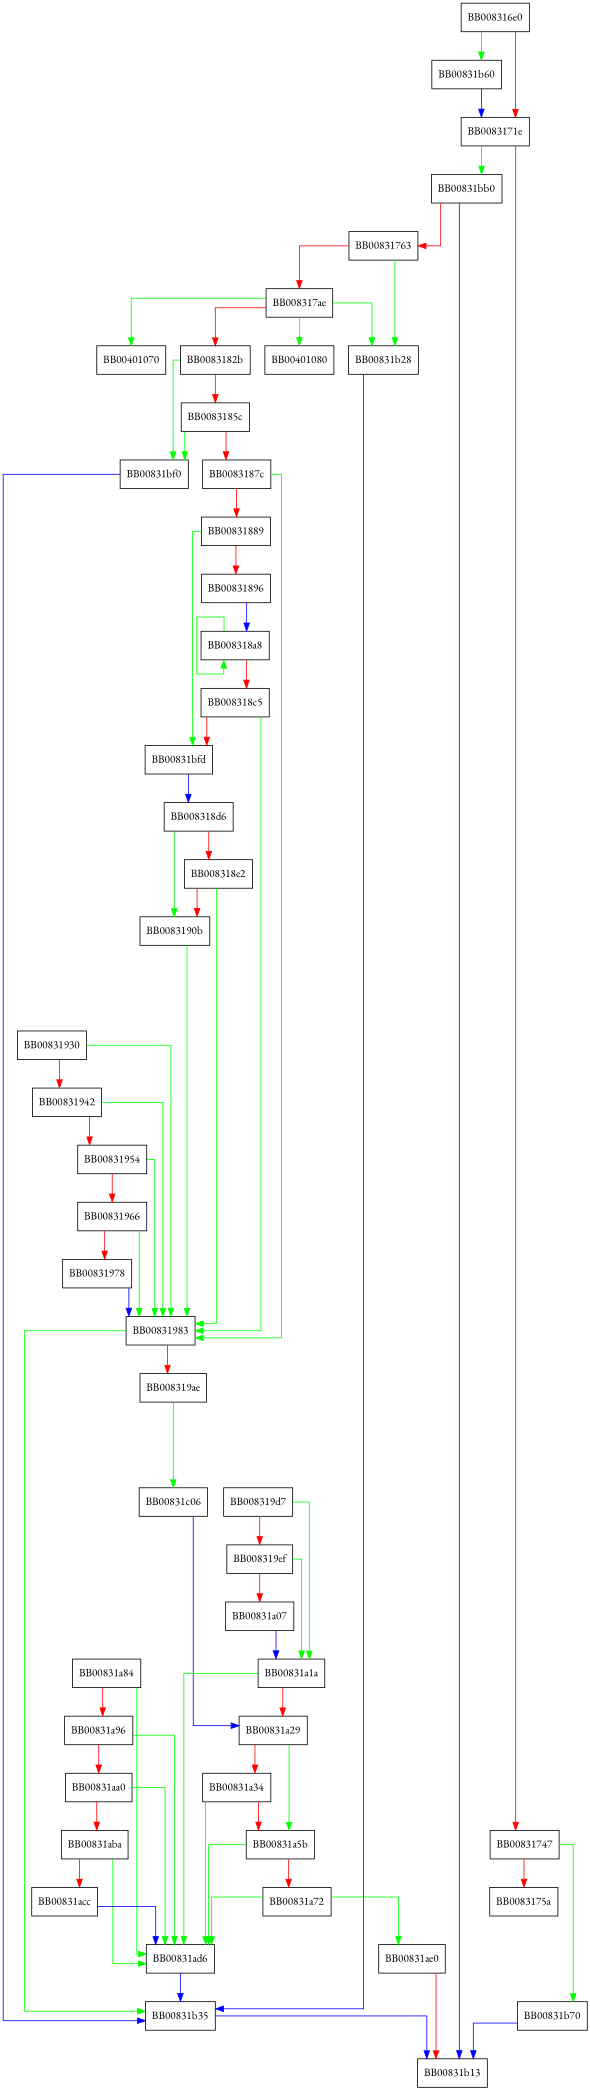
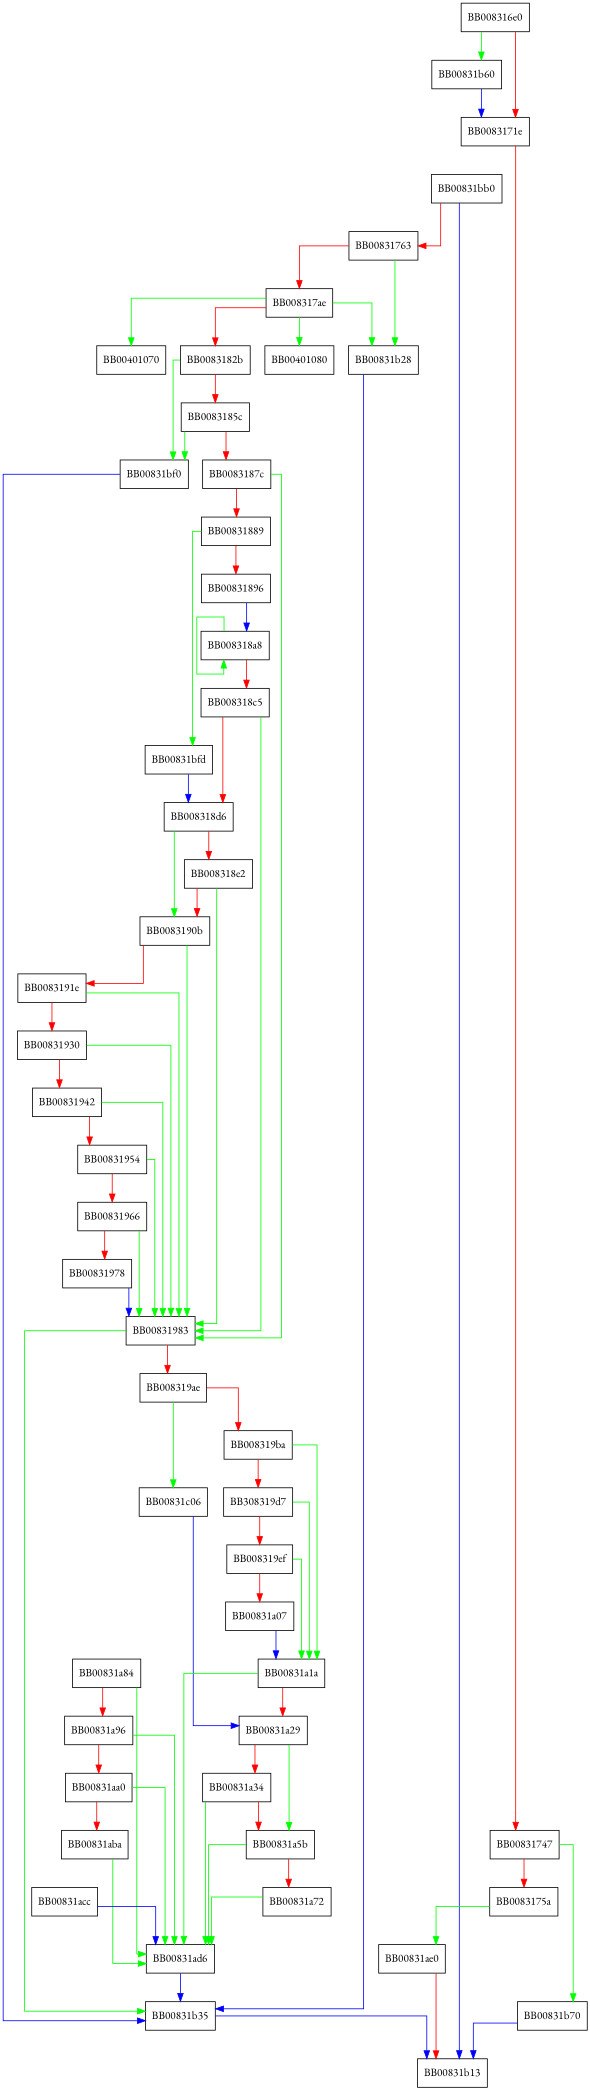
edge "BB0083171e" -> "BB00831bb0": removed
edge "BB008318c5" -> "BB00831bfd": now "BB008318c5" -> "BB008318d6"
node "BB0083191e": added
node "BB008319ba": added
node "BB008319d7": label "BB008319d7" -> "BB308319d7"
edge "BB00831aba" -> "BB00831acc": removed
edge "BB00831a72" -> "BB00831ae0": now "BB0083175a" -> "BB00831ae0"
